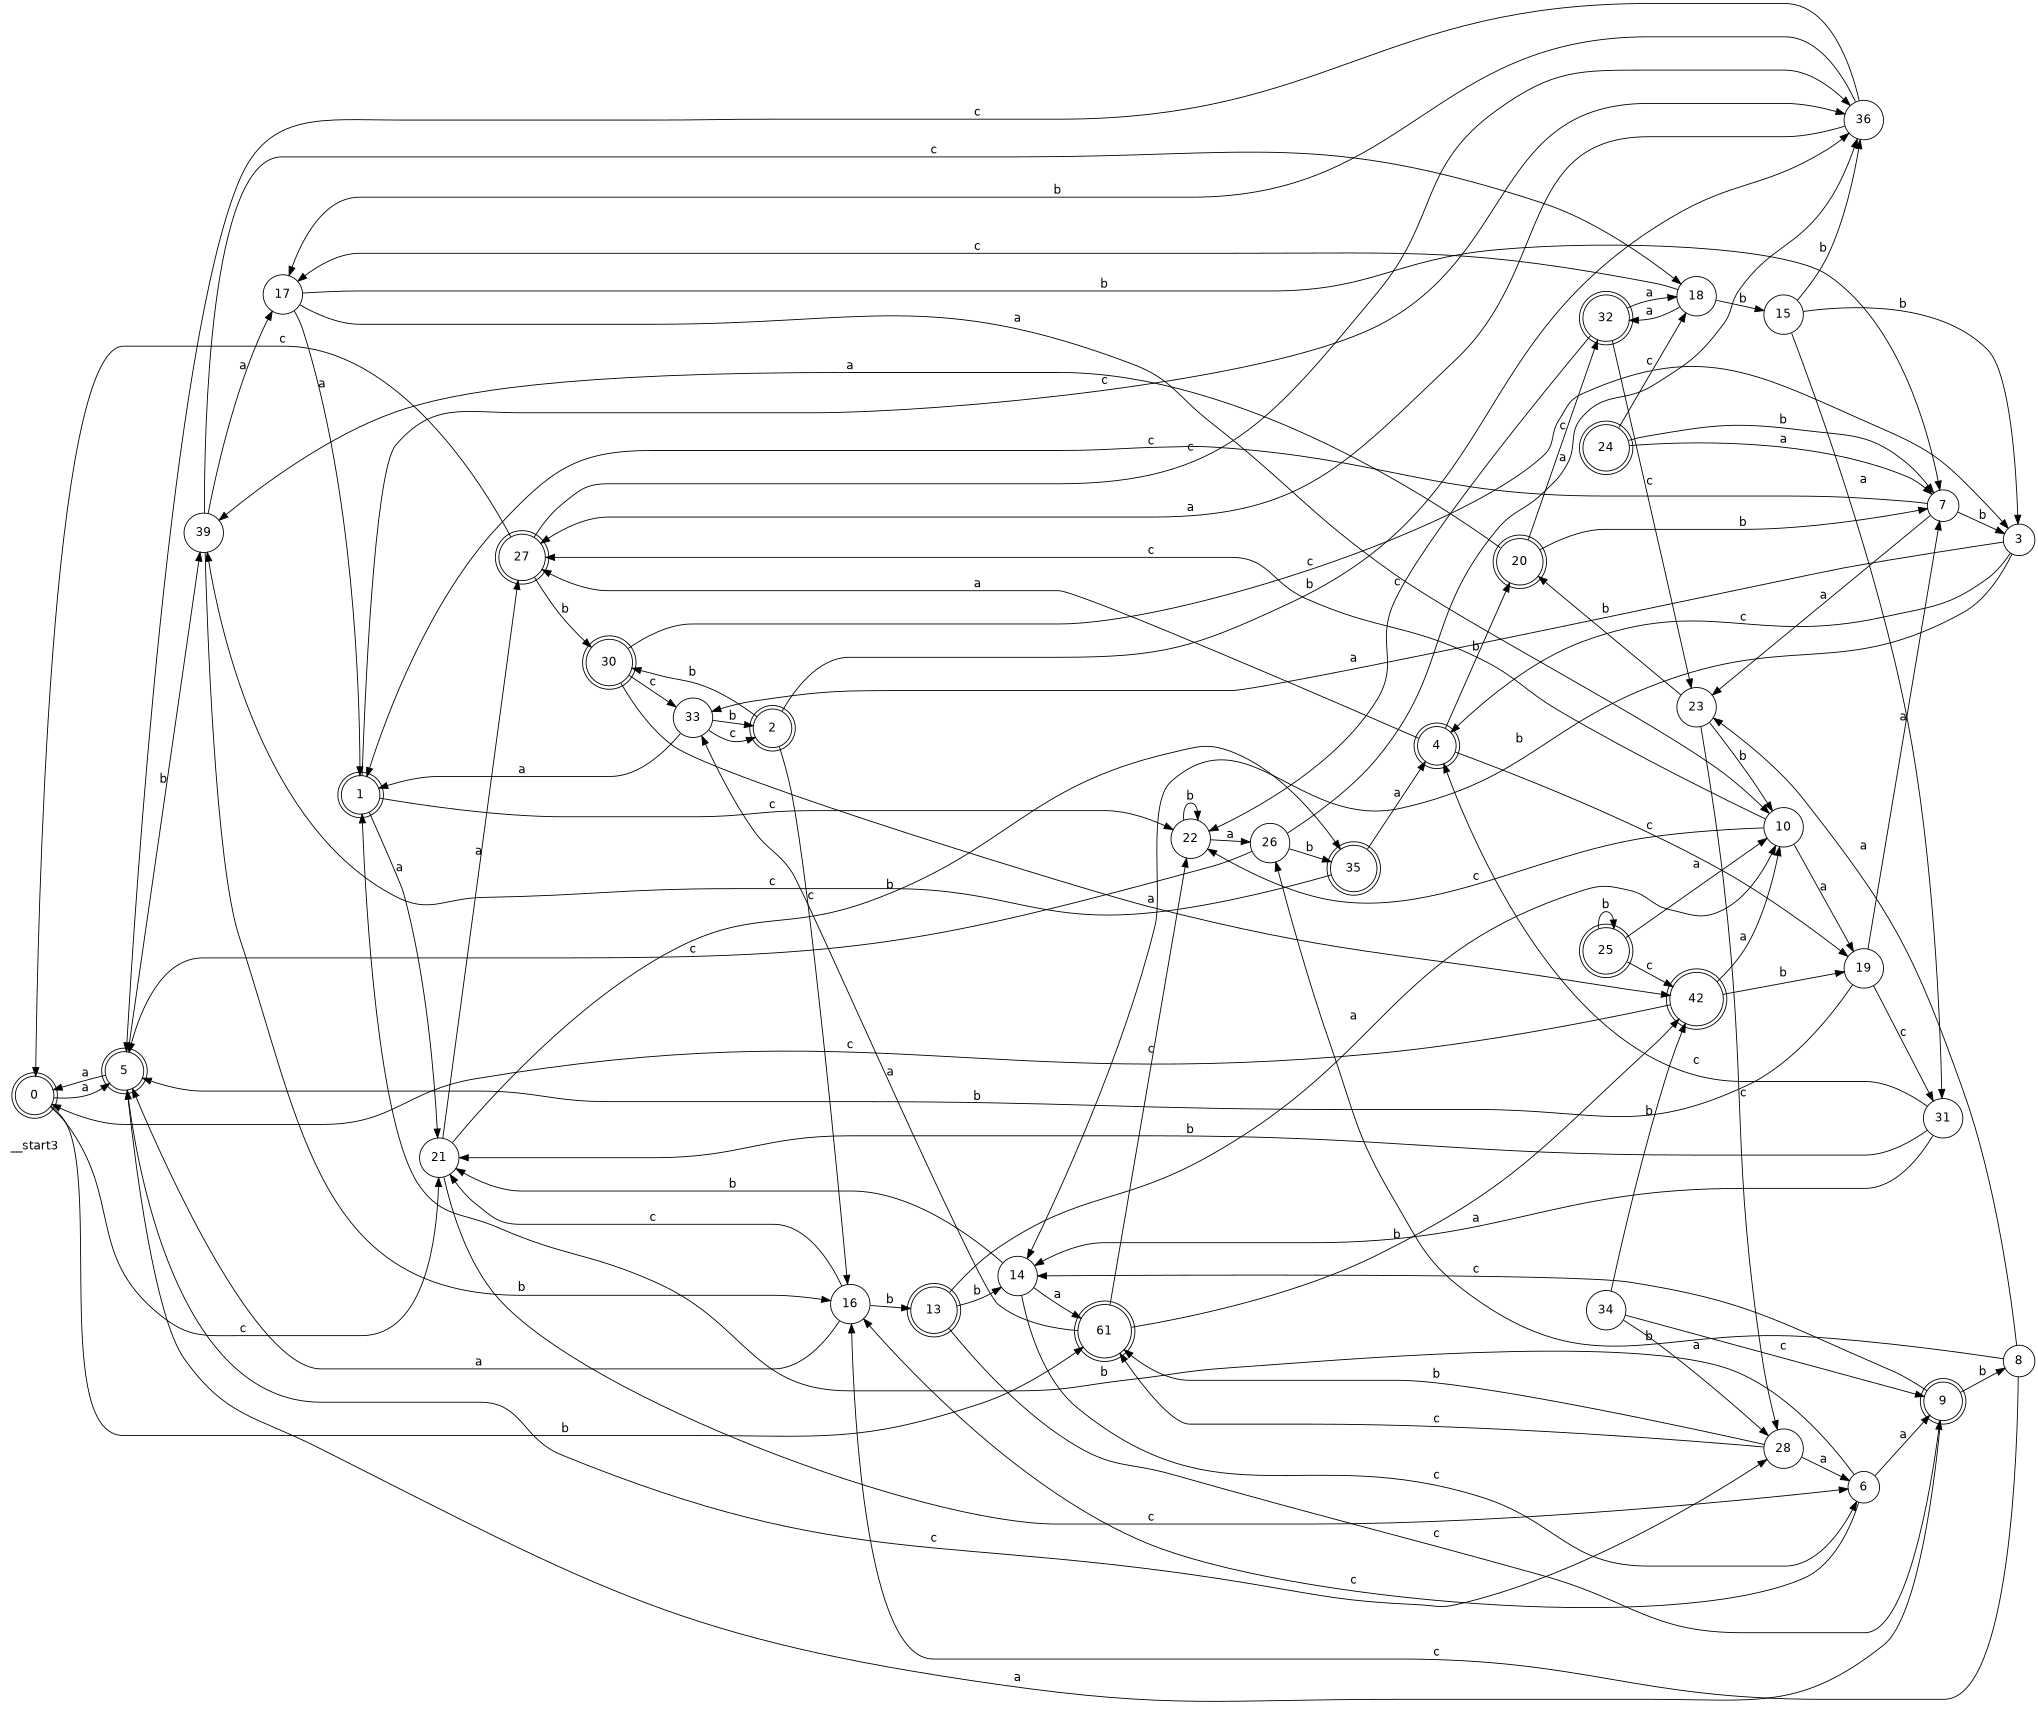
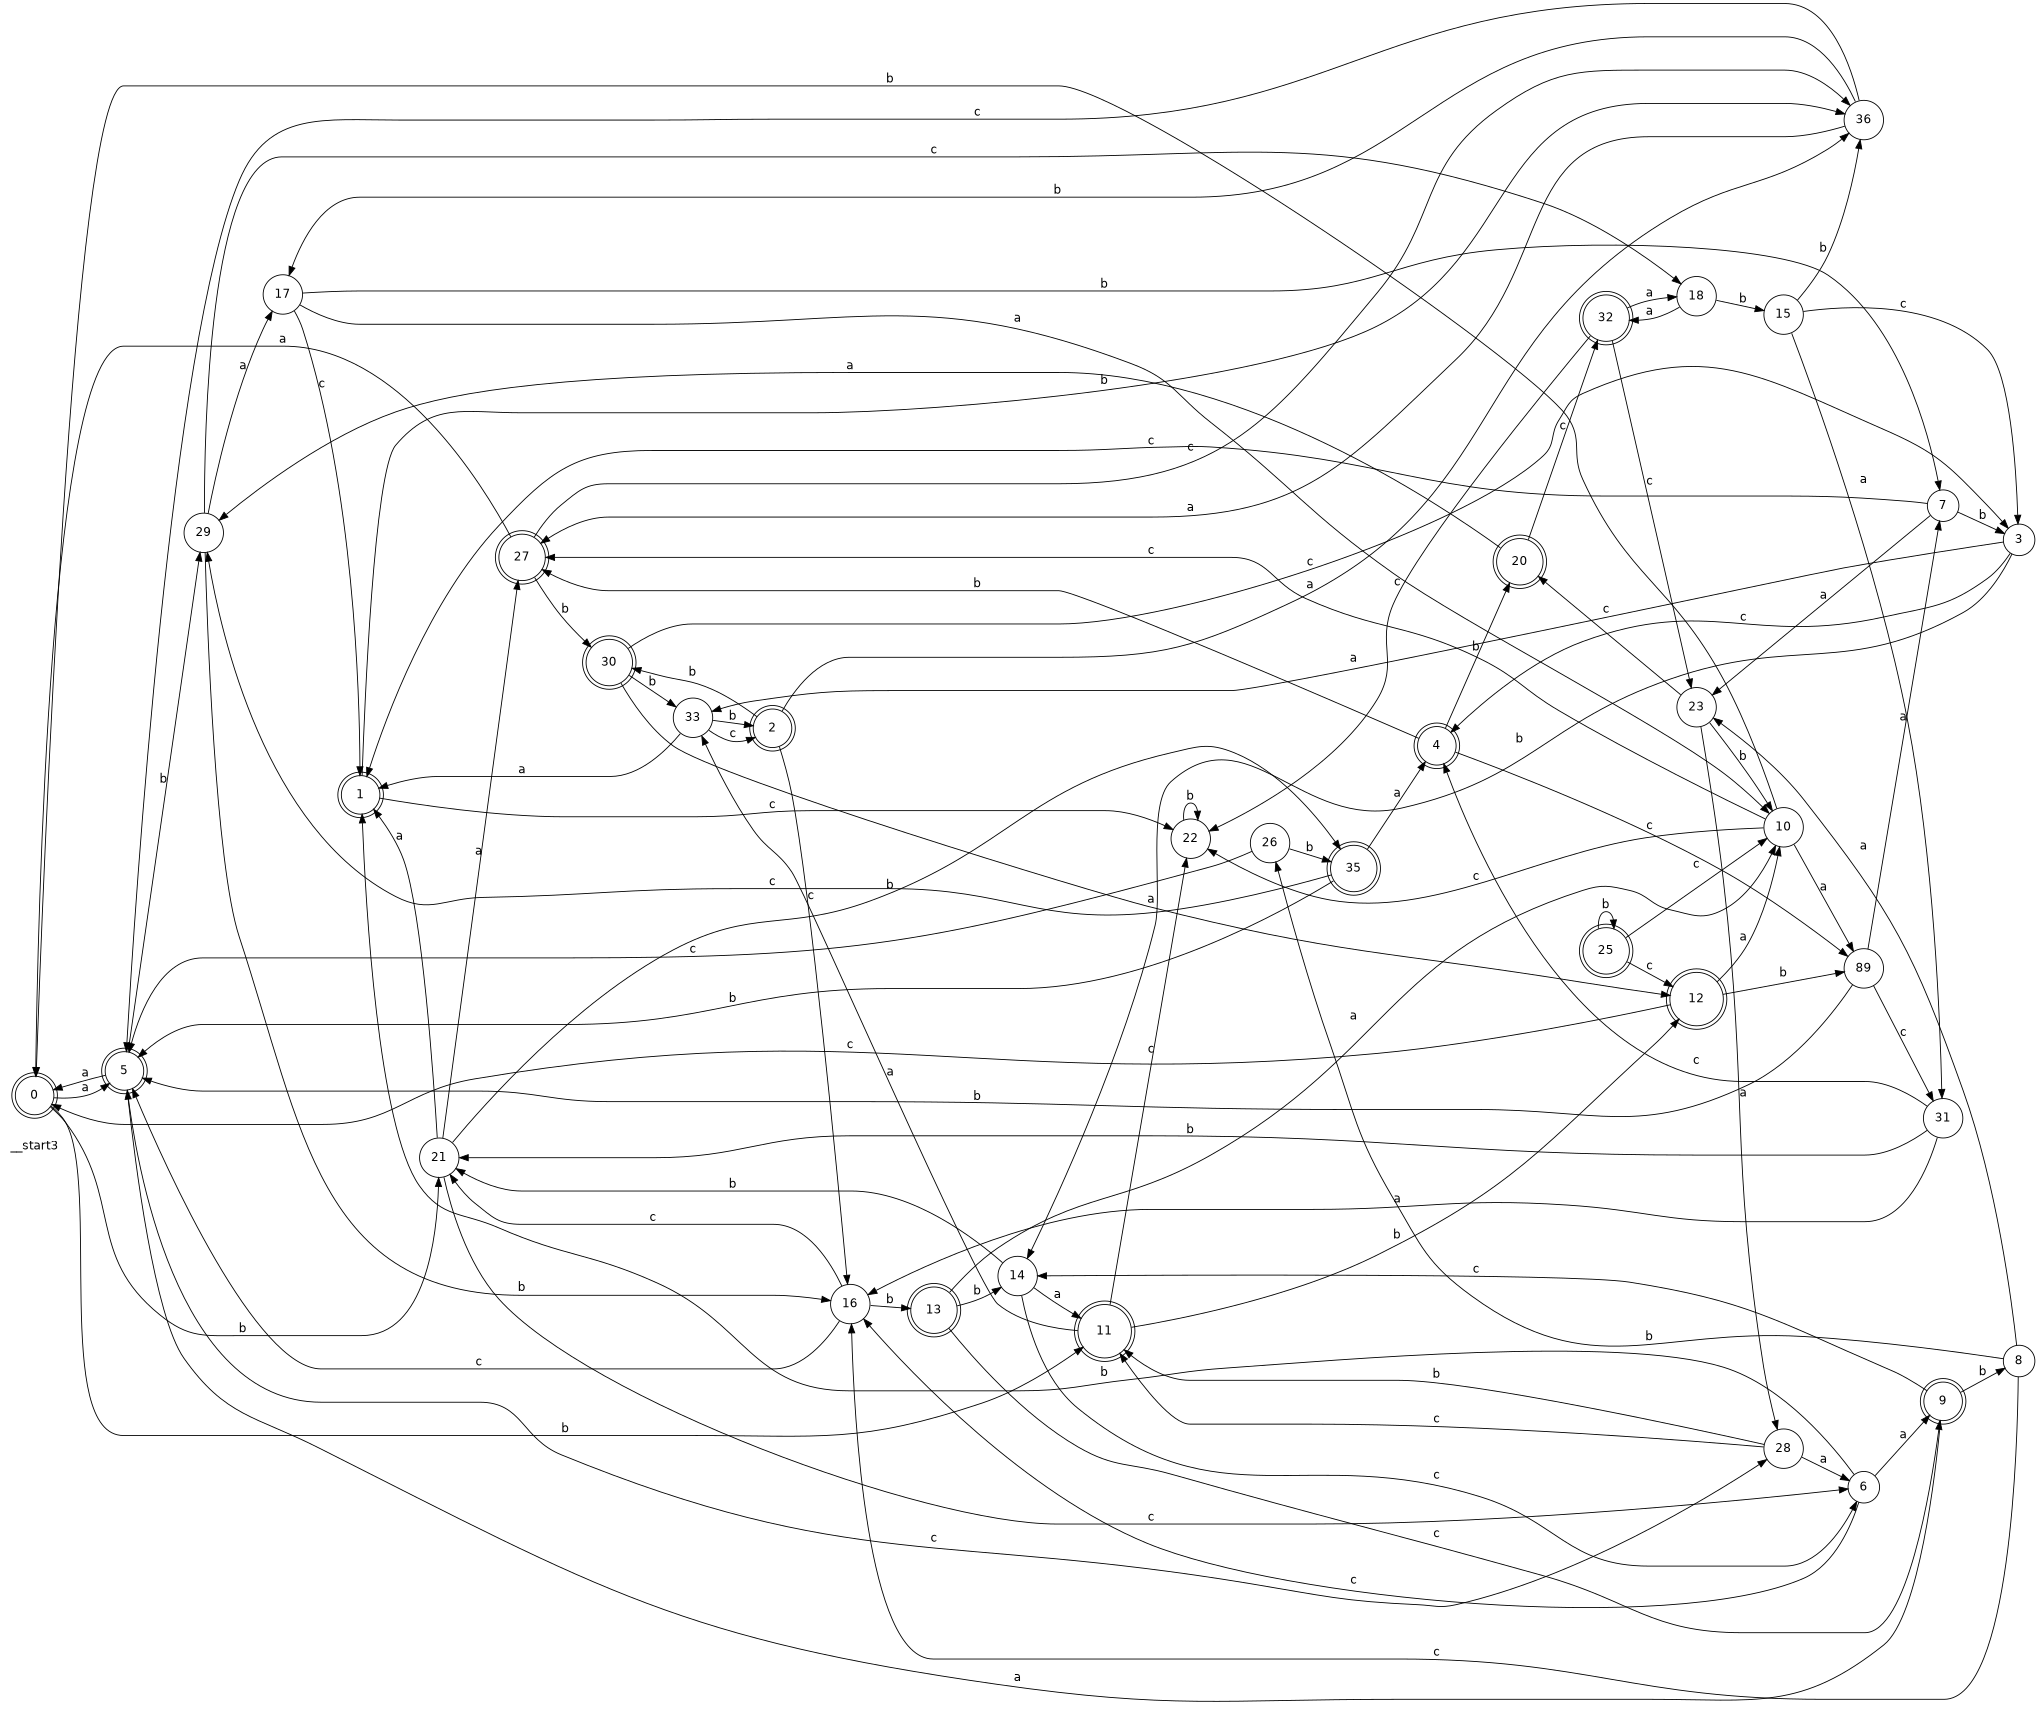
edge "10" -> "0": added, label "b"
edge "18" -> "17": removed, label "c"
edge "15" -> "3": label "b" -> "c"
edge "27" -> "0": label "c" -> "a"
edge "1" -> "36": label "c" -> "b"
edge "17" -> "1": label "a" -> "c"
node "24": removed
edge "26" -> "36": removed, label "a"
edge "20" -> "7": removed, label "b"
node "39": label "39" -> "29"
edge "4" -> "27": label "a" -> "b"
edge "2" -> "36": label "b" -> "a"
edge "23" -> "20": label "b" -> "c"
edge "30" -> "33": label "c" -> "b"
edge "22" -> "26": removed, label "a"
edge "25" -> "10": label "a" -> "c"
edge "1" -> "21": reversed
node "19": label "19" -> "89"
node "42": label "42" -> "12"
edge "35" -> "5": added, label "b"
edge "23" -> "28": label "c" -> "a"
edge "31" -> "14": now "31" -> "16"
node "34": removed
edge "0" -> "21": label "c" -> "b"
node "61": label "61" -> "11"
edge "16" -> "5": label "a" -> "c"
